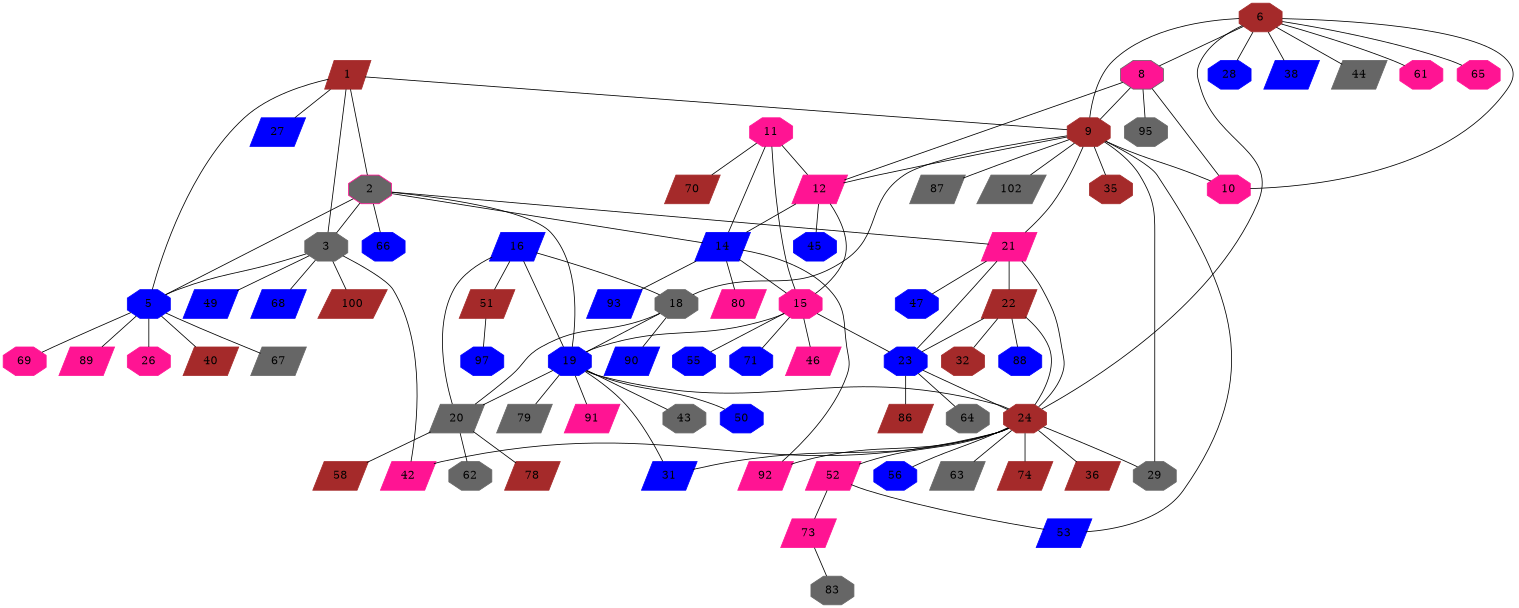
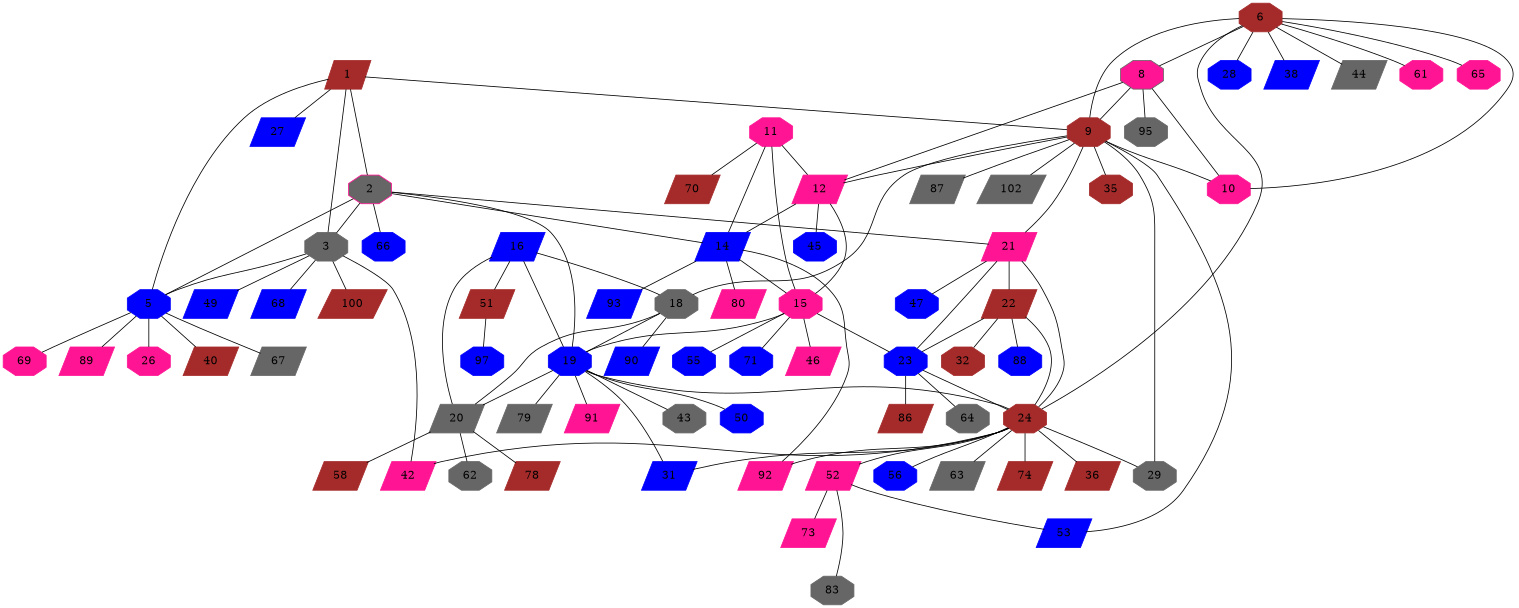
edge "73" -- "83": now "52" -- "83"
